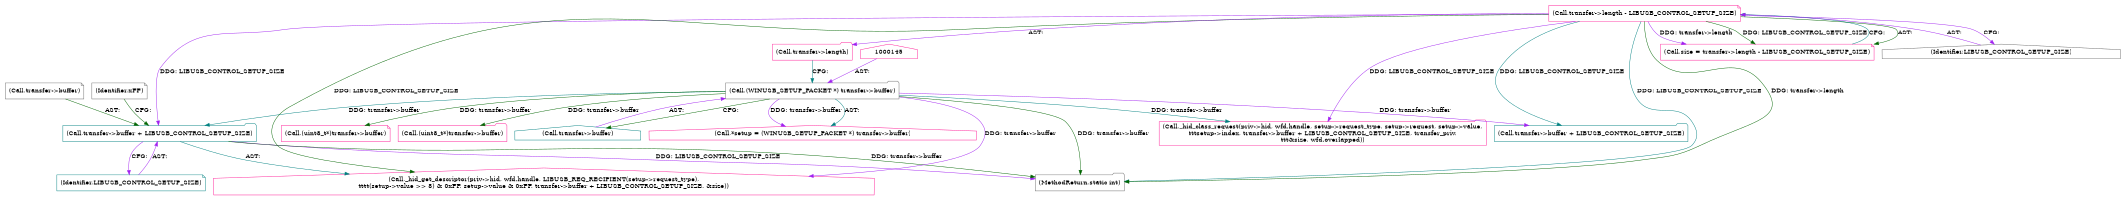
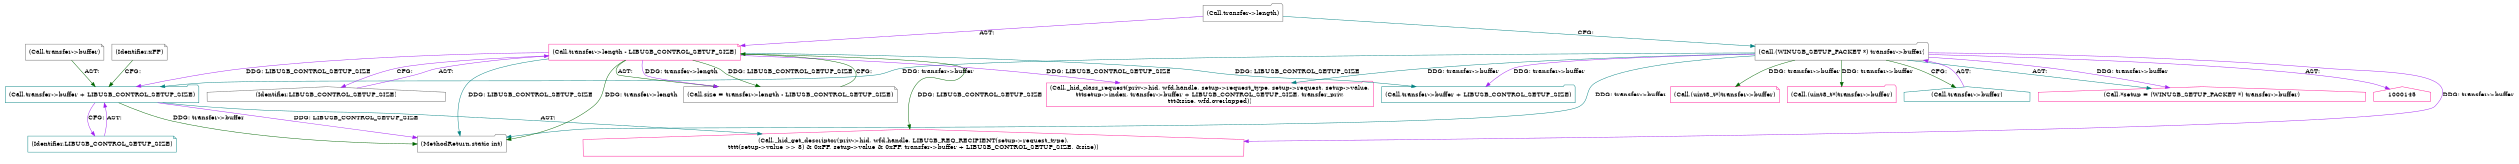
edge "(Call,size = transfer->length - LIBUSB_CONTROL_SETUP_SIZE)" -> "(Call,transfer->length - LIBUSB_CONTROL_SETUP_SIZE)": color teal -> darkgreen
edge "(Call,transfer->length - LIBUSB_CONTROL_SETUP_SIZE)" -> "(Call,transfer->length)": reversed
node "(Call,transfer->length)": color deeppink -> gray40
node "(Call,size = transfer->length - LIBUSB_CONTROL_SETUP_SIZE)": color deeppink -> gray40
edge "1000145" -> "(Call,(WINUSB_SETUP_PACKET *) transfer->buffer)": reversed
edge "(Call,(WINUSB_SETUP_PACKET *) transfer->buffer)" -> "(MethodReturn,static int)": color darkgreen -> teal
